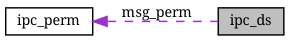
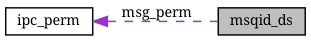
node "ipc_ds": label "ipc_ds" -> "msqid_ds"
